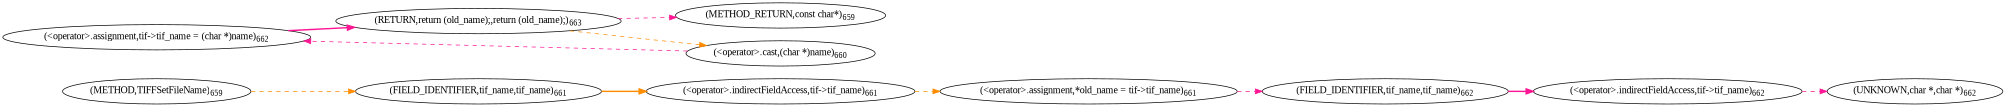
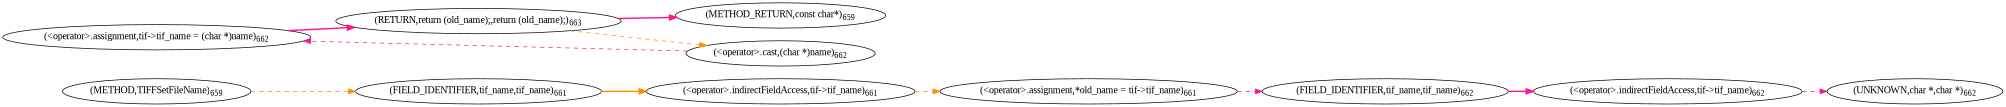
edge "(RETURN,return (old_name);,return (old_name);)" -> "(METHOD_RETURN,const char*)": style dashed -> bold
node "(<operator>.cast,(char *)name)": text "660" -> "662"
